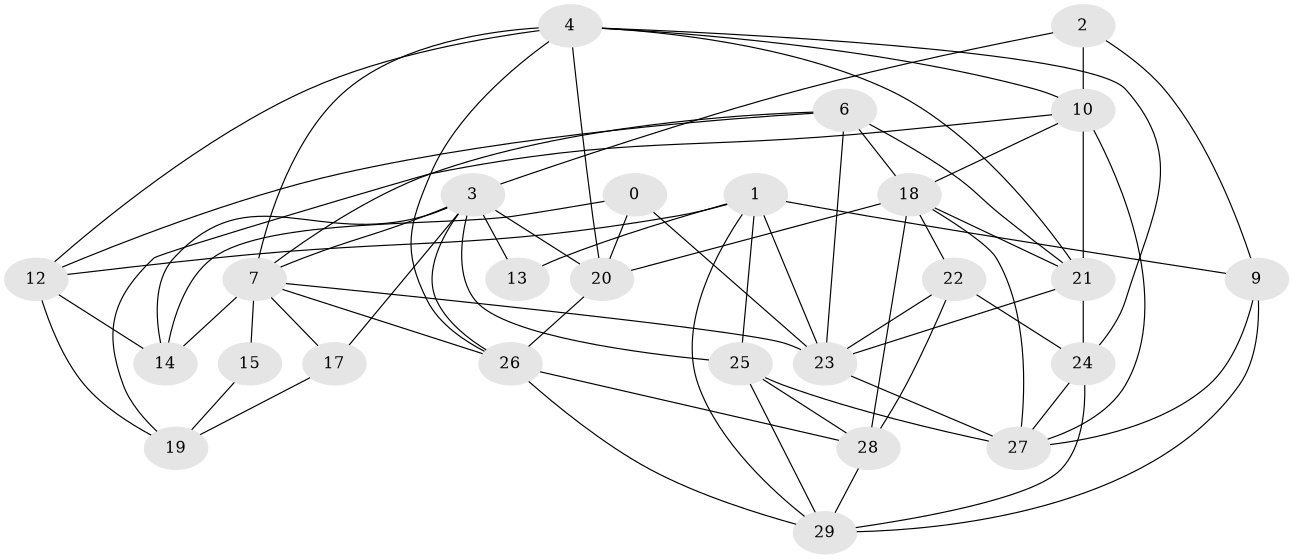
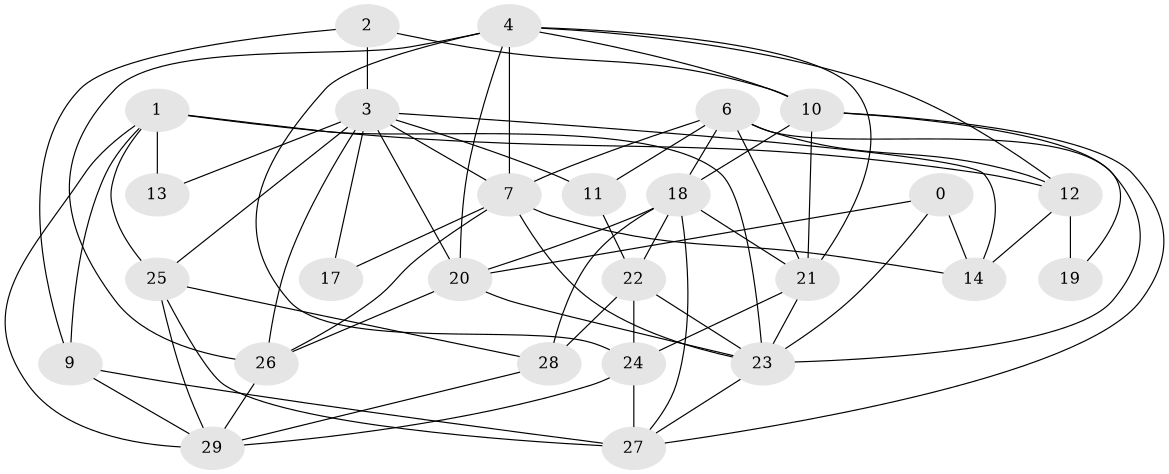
node "11": added
edge "20" -- "23": added
node "15": removed
edge "17" -- "19": removed
edge "26" -- "28": removed
